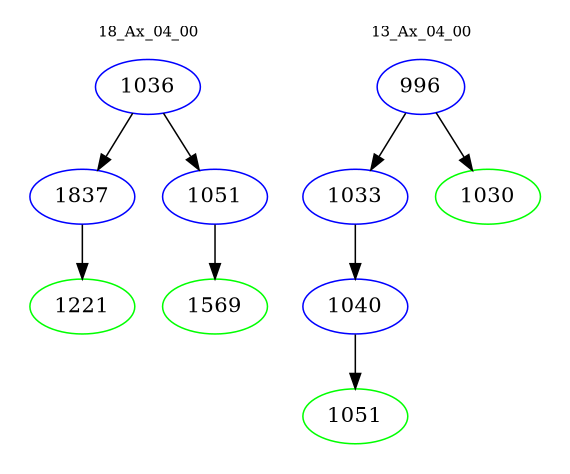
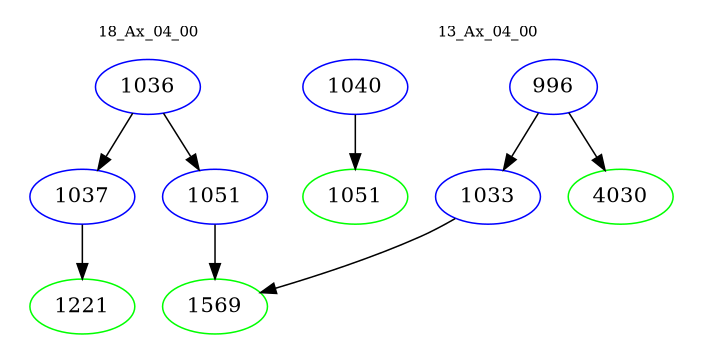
node "1837": label "1837" -> "1037"
node "1030": label "1030" -> "4030"
edge "1033" -> "1040": now "1033" -> "1569"
